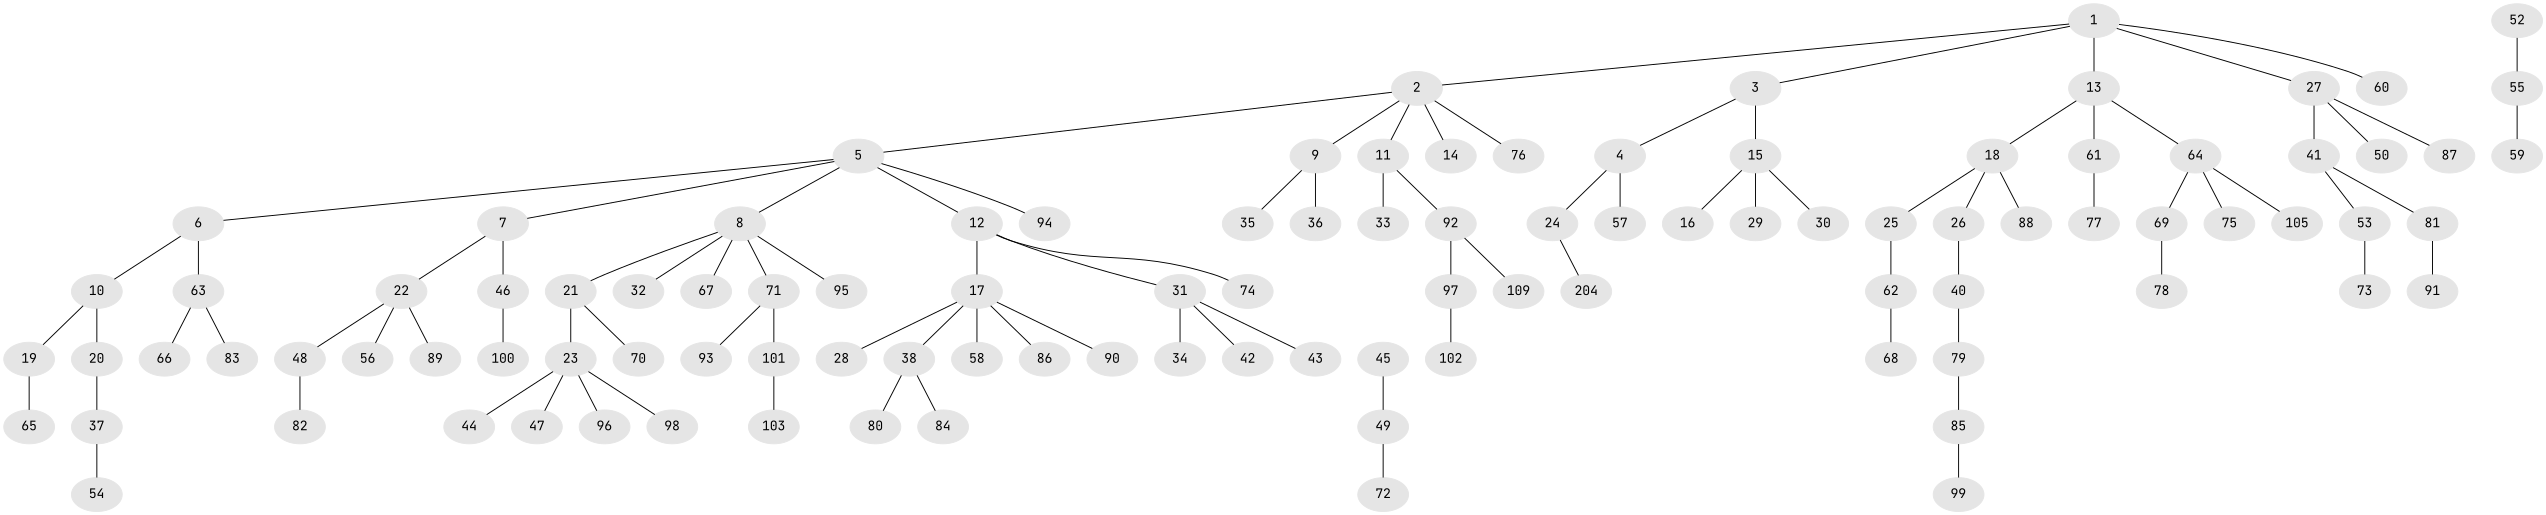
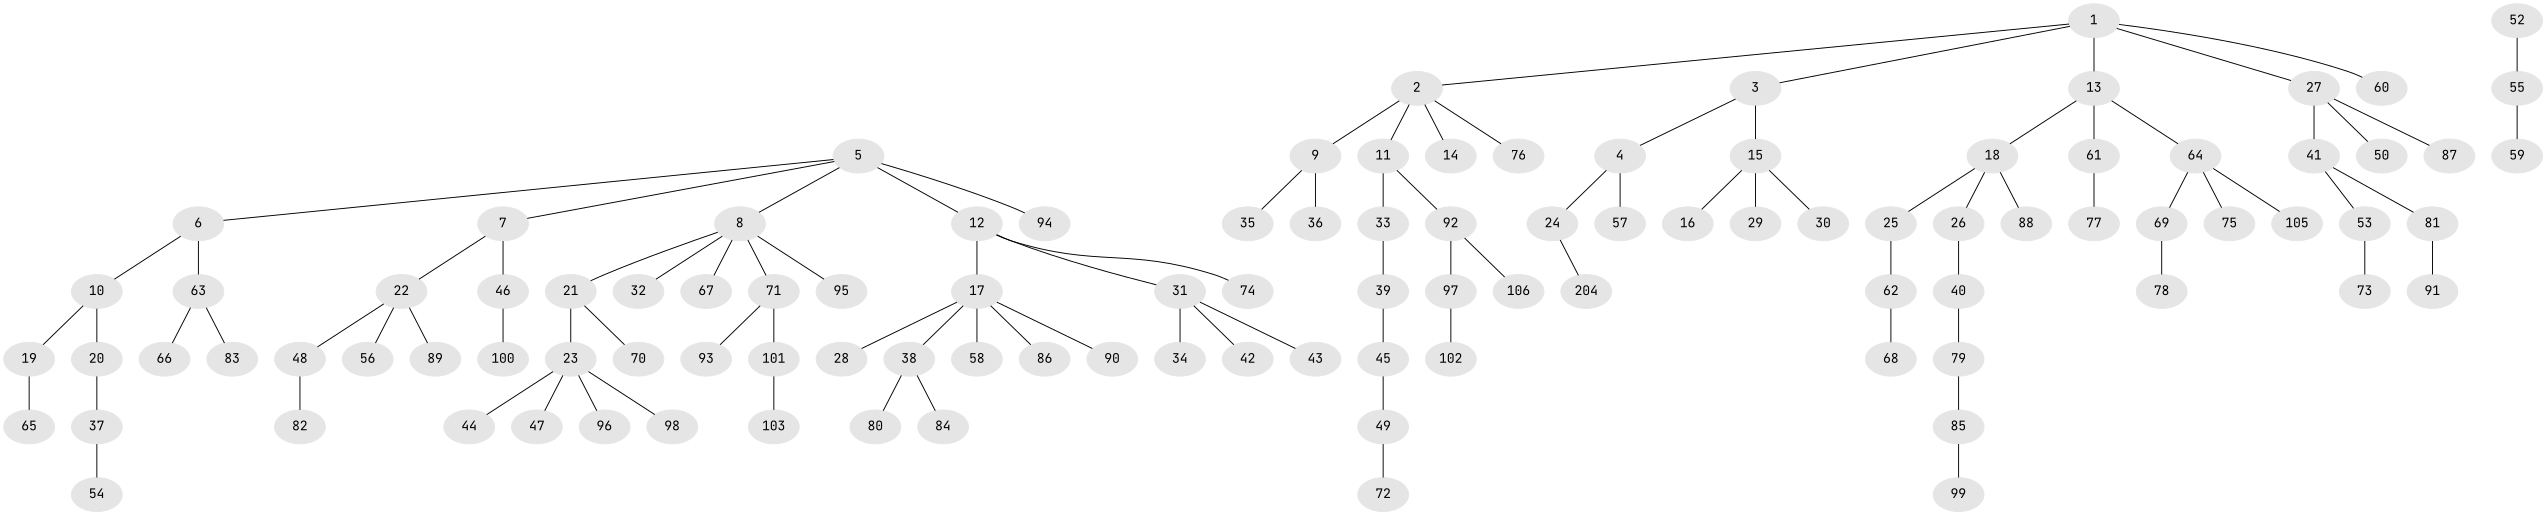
edge "2" -- "5": removed
node "39": added
node "109": label "109" -> "106"
